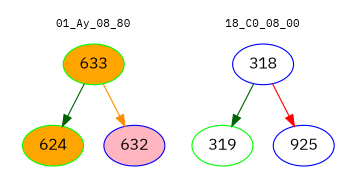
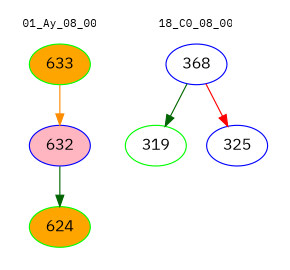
cluster "01_Ay_08_80": label "01_Ay_08_80" -> "01_Ay_08_00"
node "318": label "318" -> "368"
edge "633" -> "624": now "632" -> "624"
node "925": label "925" -> "325"
